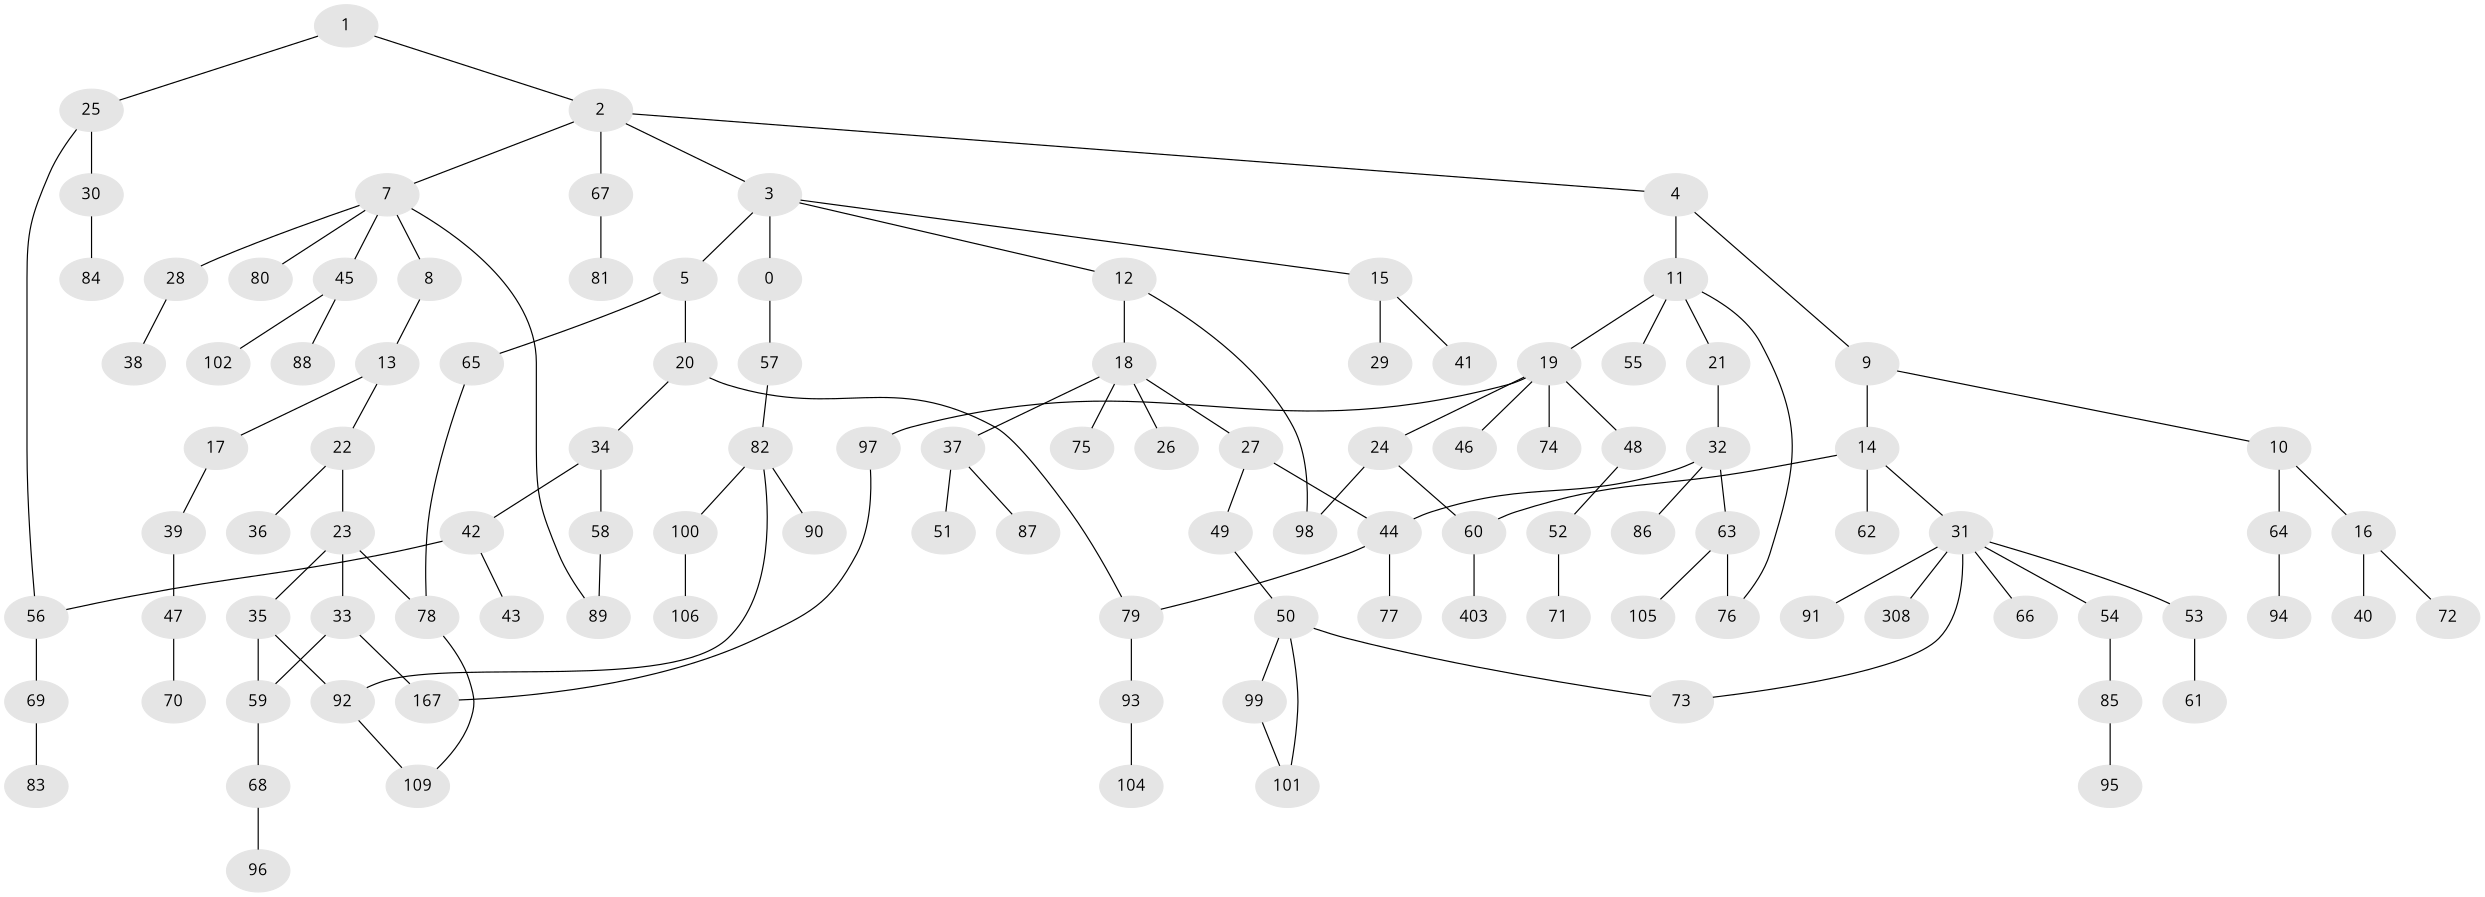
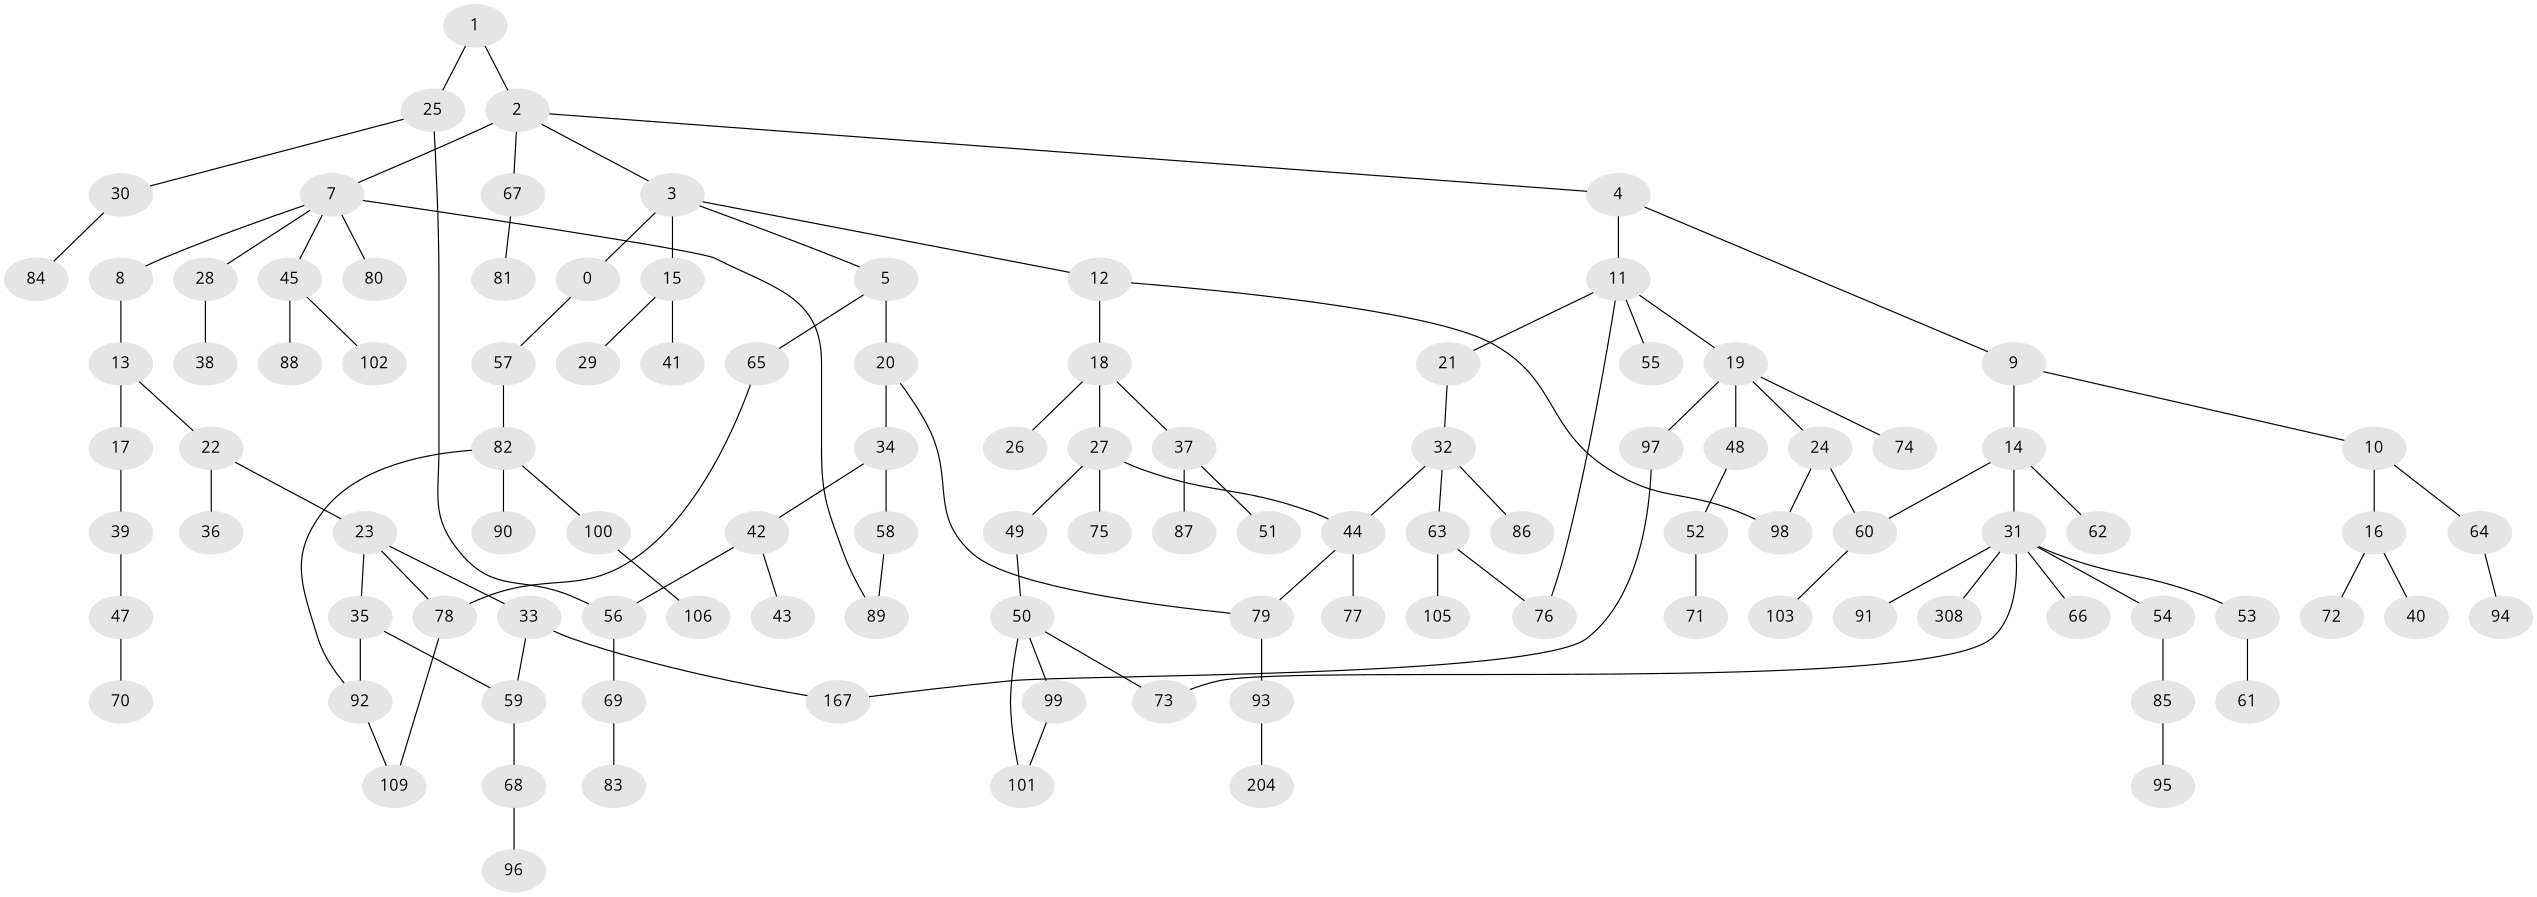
edge "18" -- "75": now "27" -- "75"
node "46": removed
node "403": label "403" -> "103"
node "104": label "104" -> "204"
